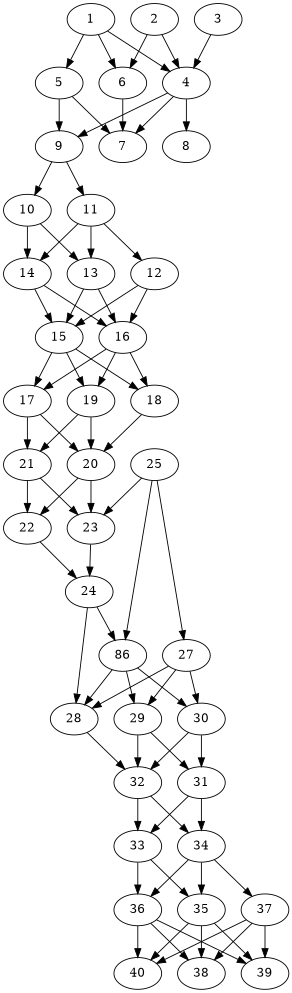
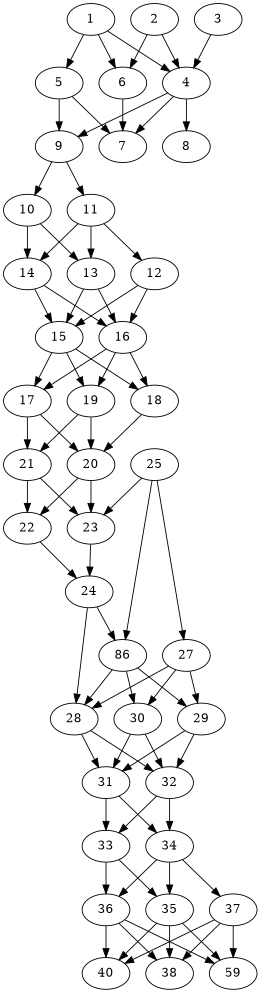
edge "28" -> "31": added
node "39": label "39" -> "59"
